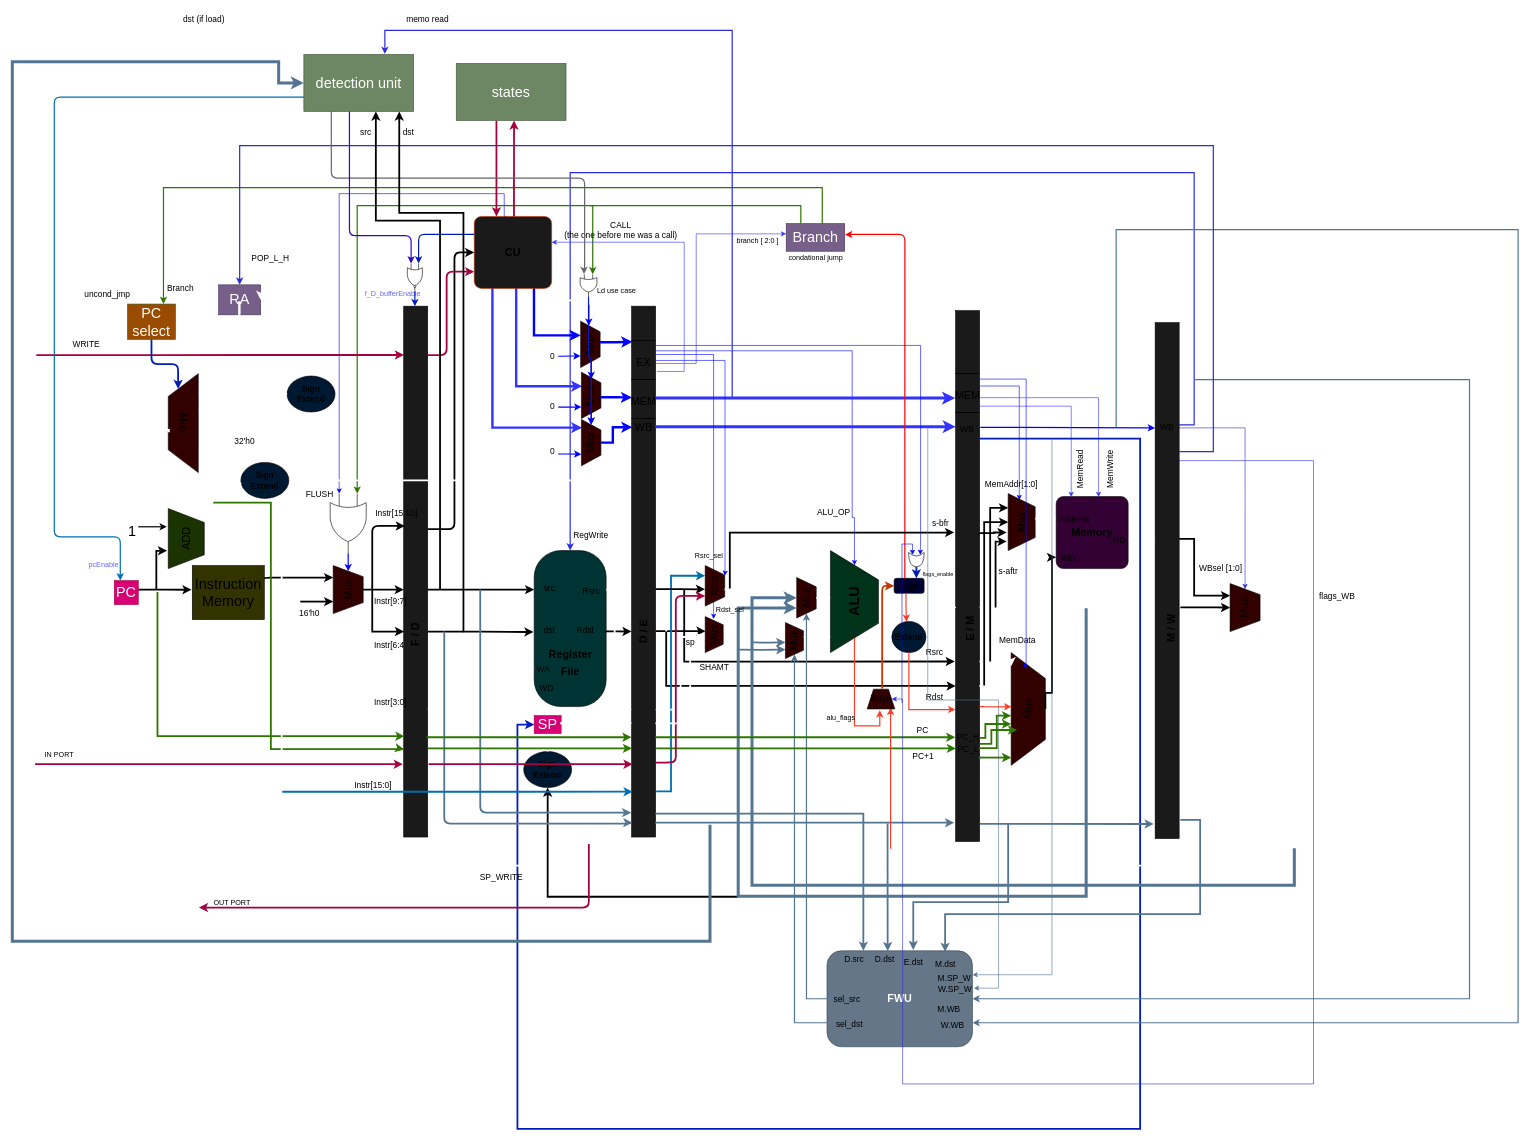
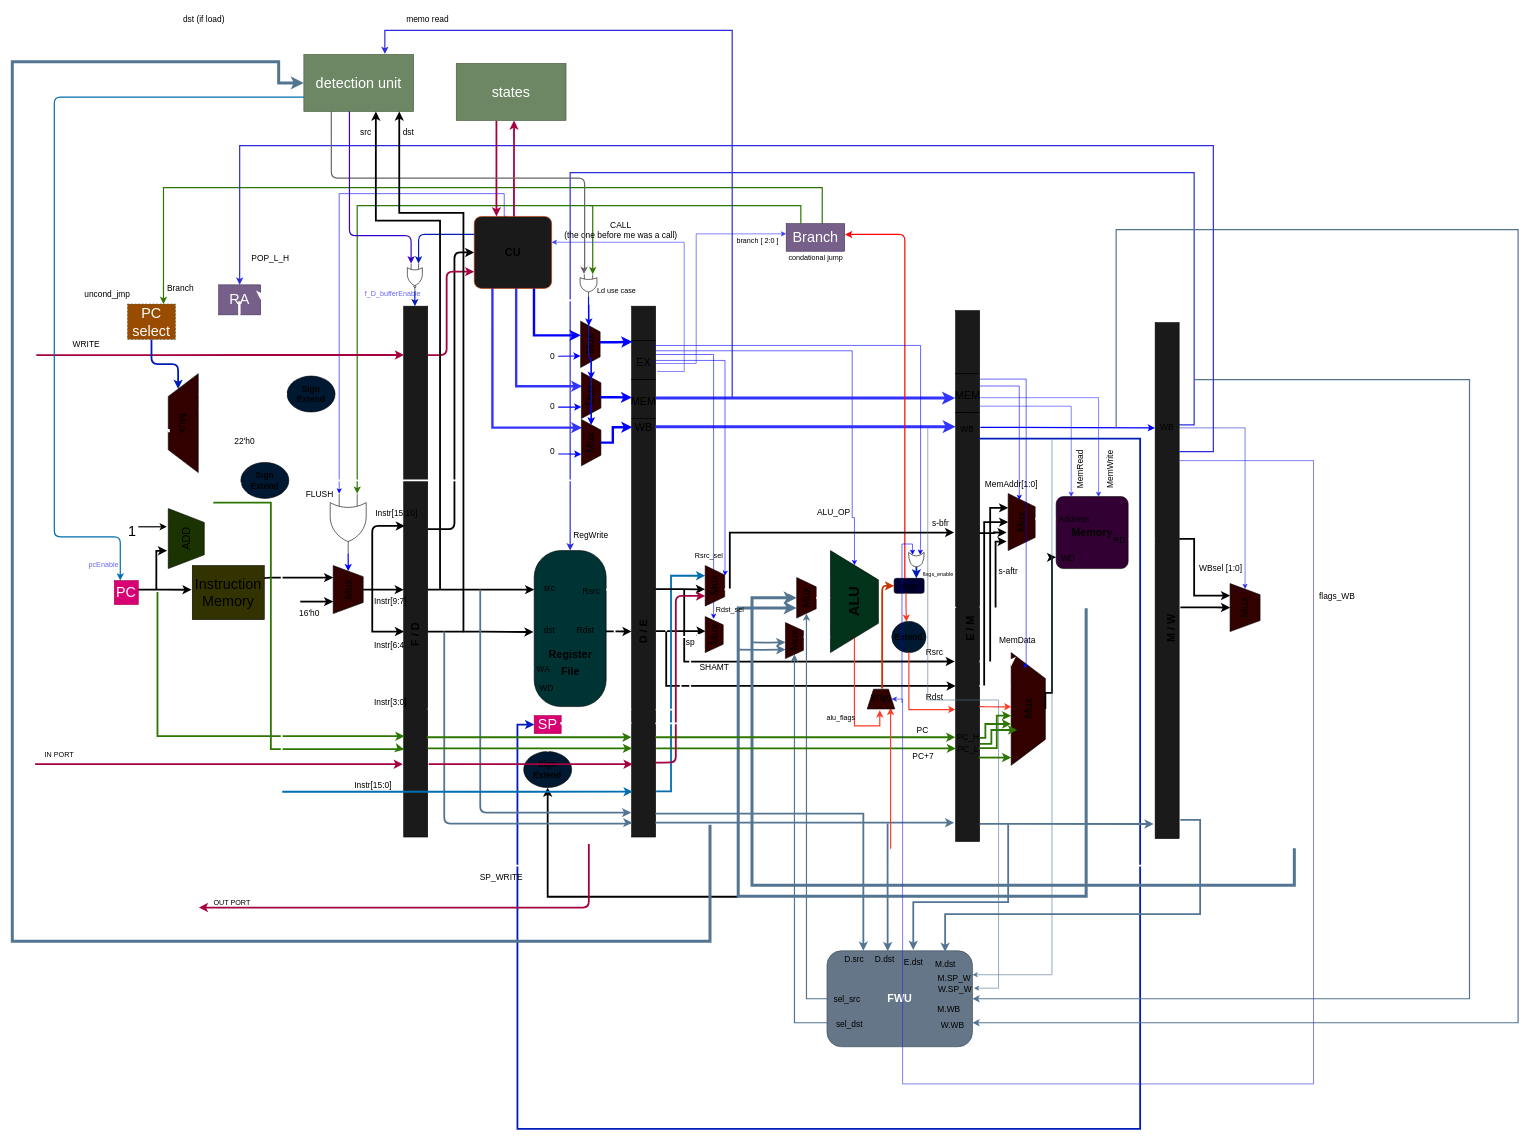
node "PC select": style solid -> dashed
node "32'h0": label "32'h0" -> "22'h0"
node "PC+1": label "PC+1" -> "PC+7"
